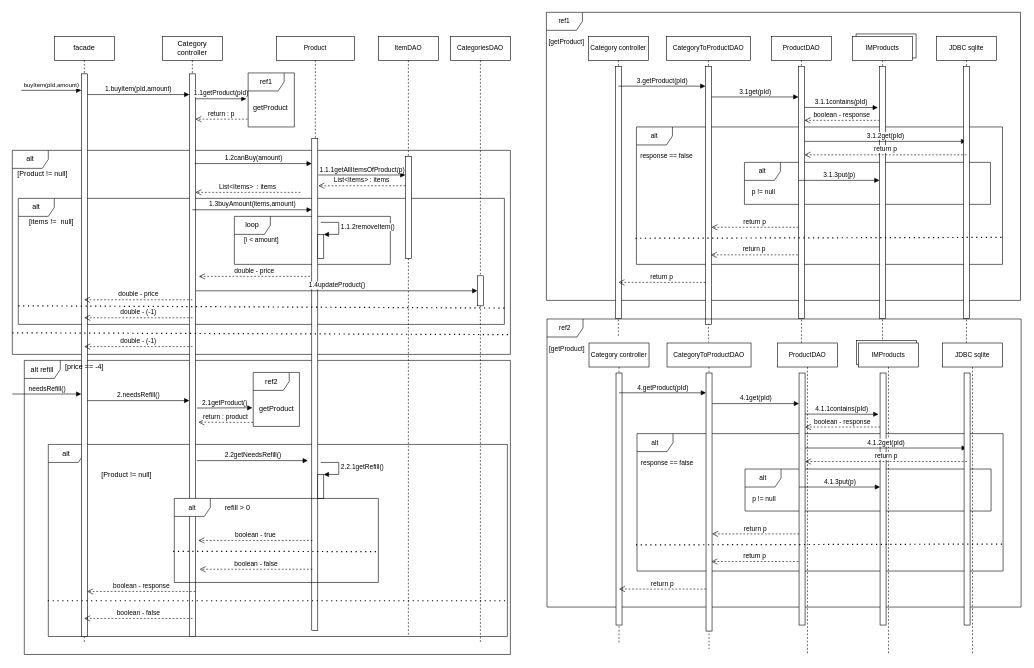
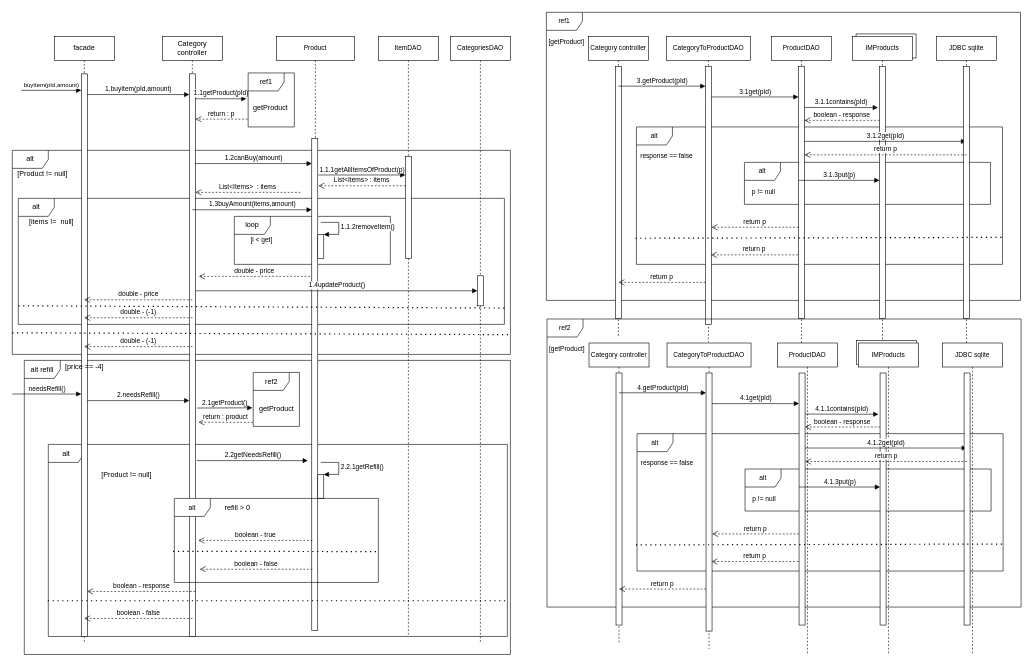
node "[i < amount]": label "[i < amount]" -> "[i < get]"
